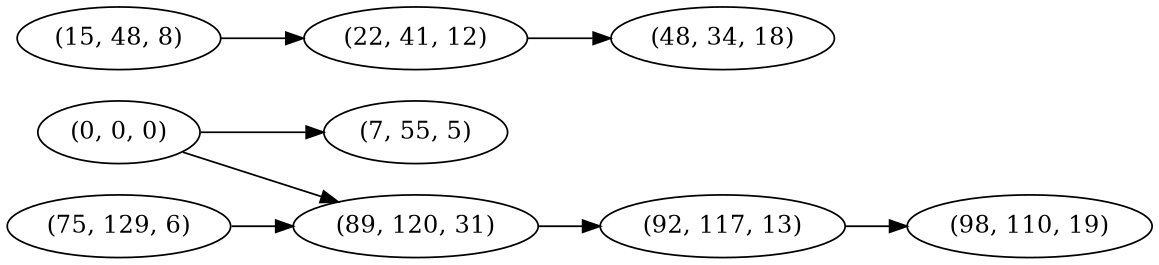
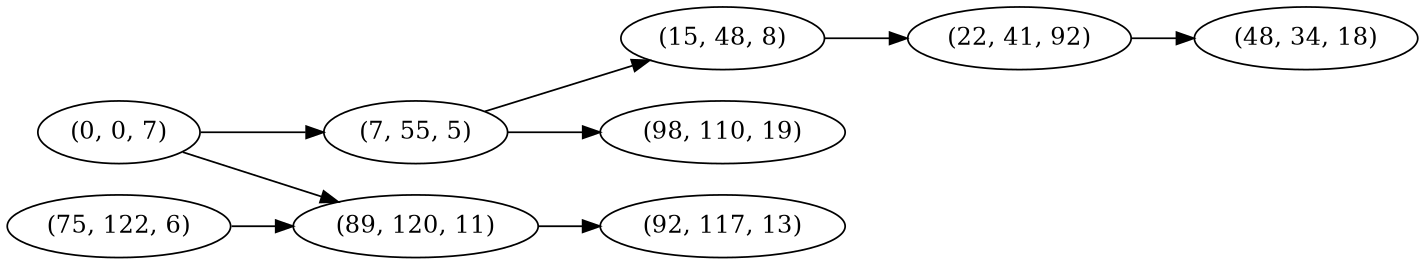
node "(22, 41, 12)": label "(22, 41, 12)" -> "(22, 41, 92)"
edge "(7, 55, 5)" -> "(15, 48, 8)": added
node "(0, 0, 0)": label "(0, 0, 0)" -> "(0, 0, 7)"
node "(75, 129, 6)": label "(75, 129, 6)" -> "(75, 122, 6)"
node "(89, 120, 31)": label "(89, 120, 31)" -> "(89, 120, 11)"
edge "(92, 117, 13)" -> "(98, 110, 19)": now "(7, 55, 5)" -> "(98, 110, 19)"
